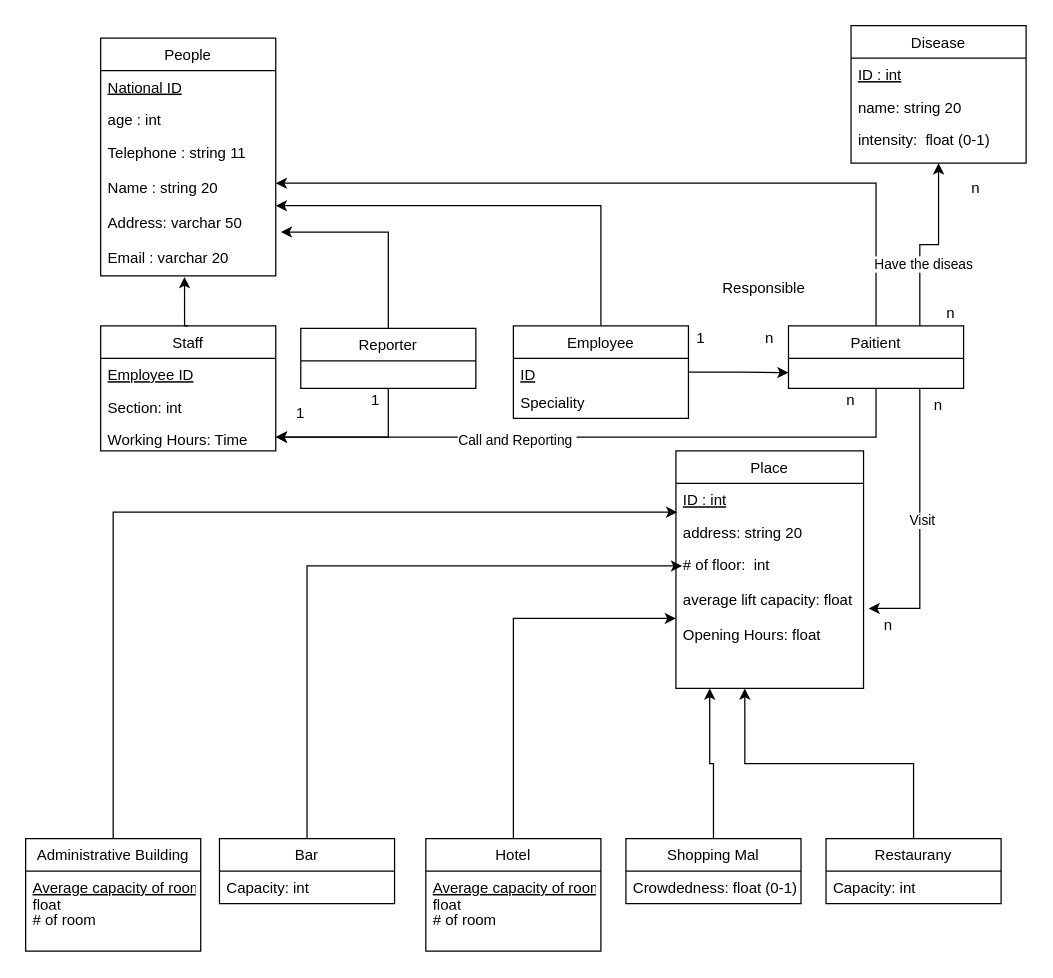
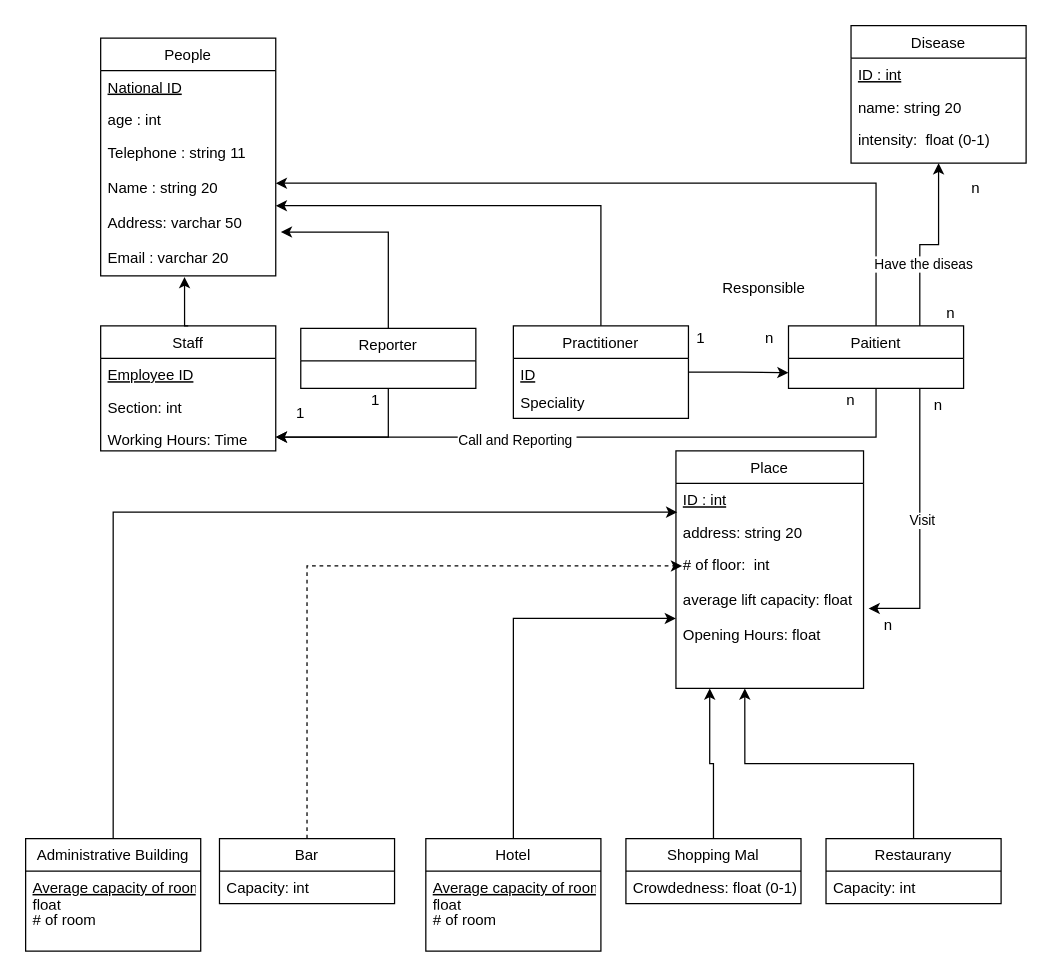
node "Employee": label "Employee" -> "Practitioner"
edge "Bar" -> "# of floor: int average lift capacity: float Opening Hours: float": style solid -> dashed
